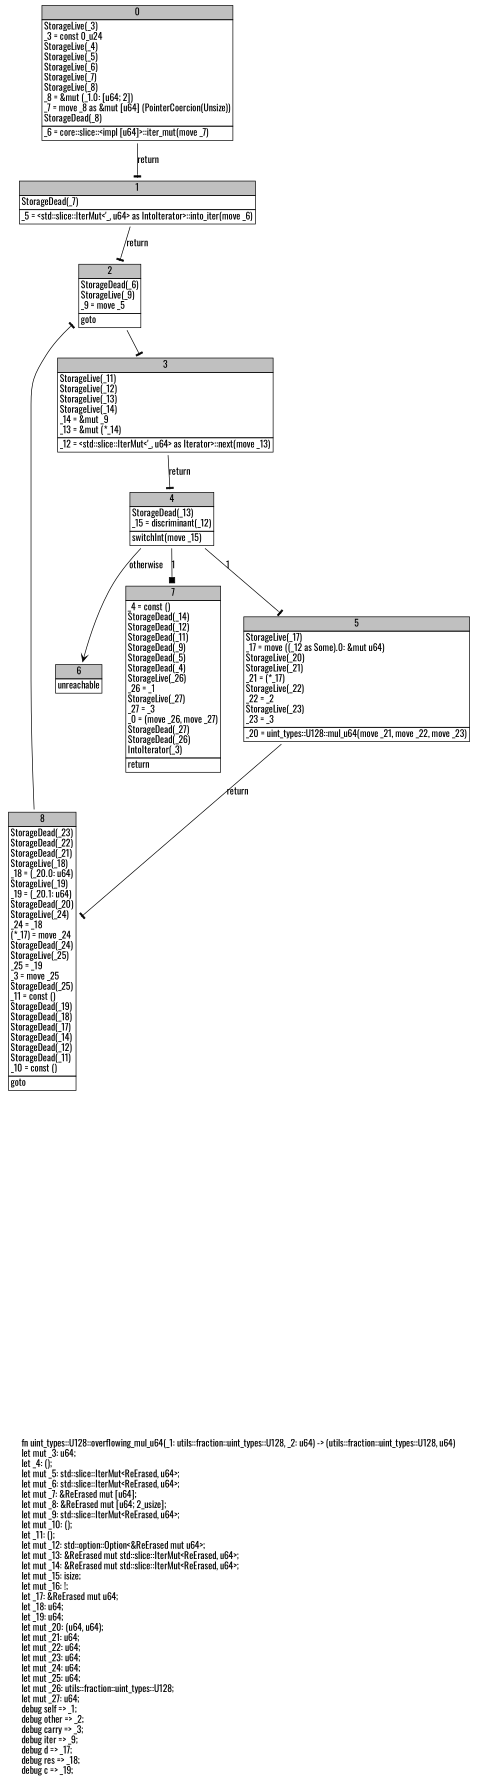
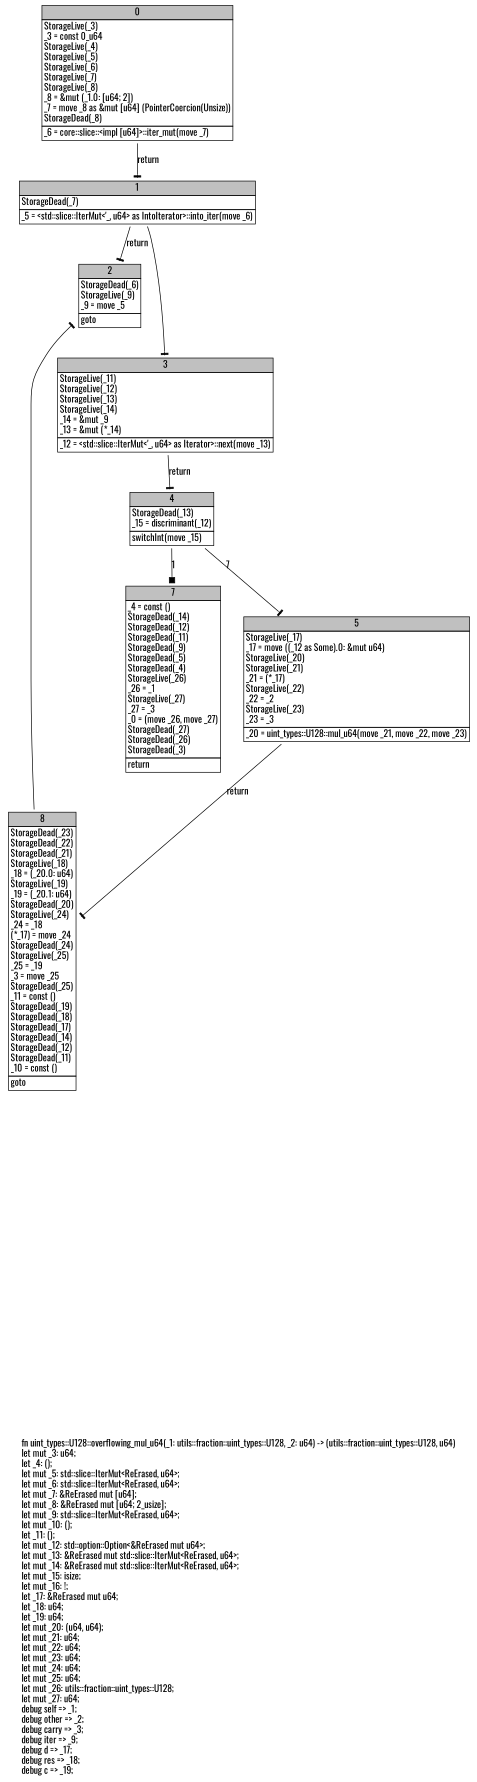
node "0": text "_3 = const 0_u24" -> "_3 = const 0_u64"
edge "2" -> "3": now "1" -> "3"
edge "4" -> "5": label "1" -> "7"
node "6": removed
node "7": text "IntoIterator(_3)" -> "StorageDead(_3)"
